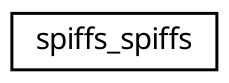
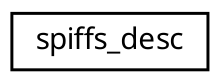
node "spiffs_spiffs": label "spiffs_spiffs" -> "spiffs_desc"
